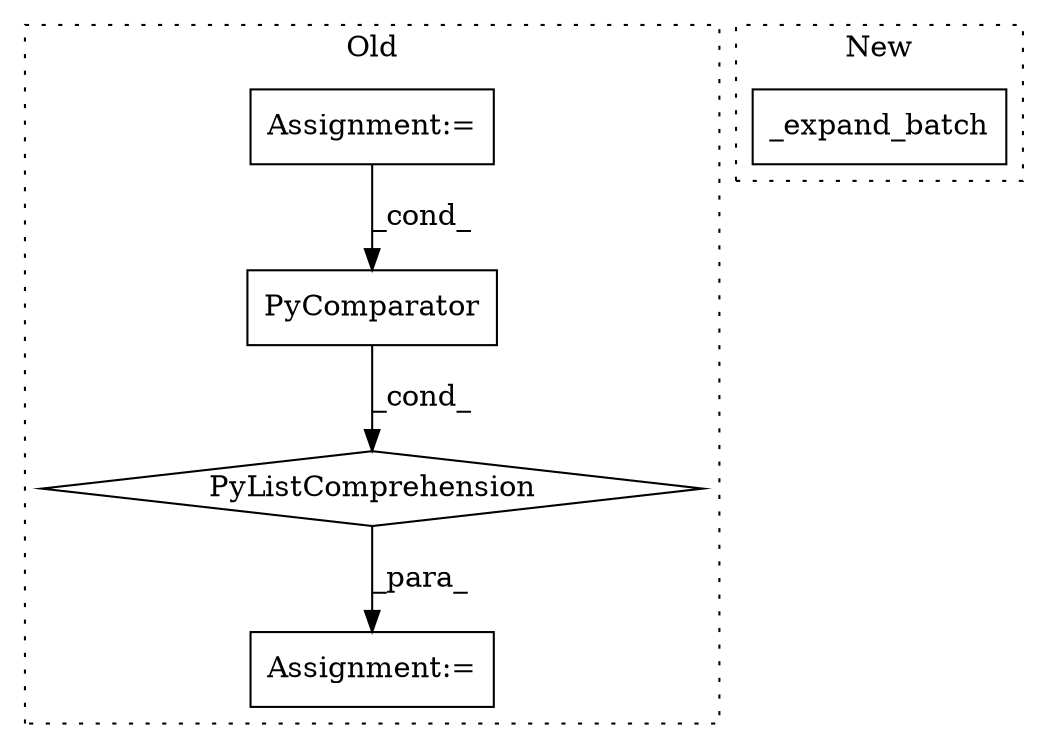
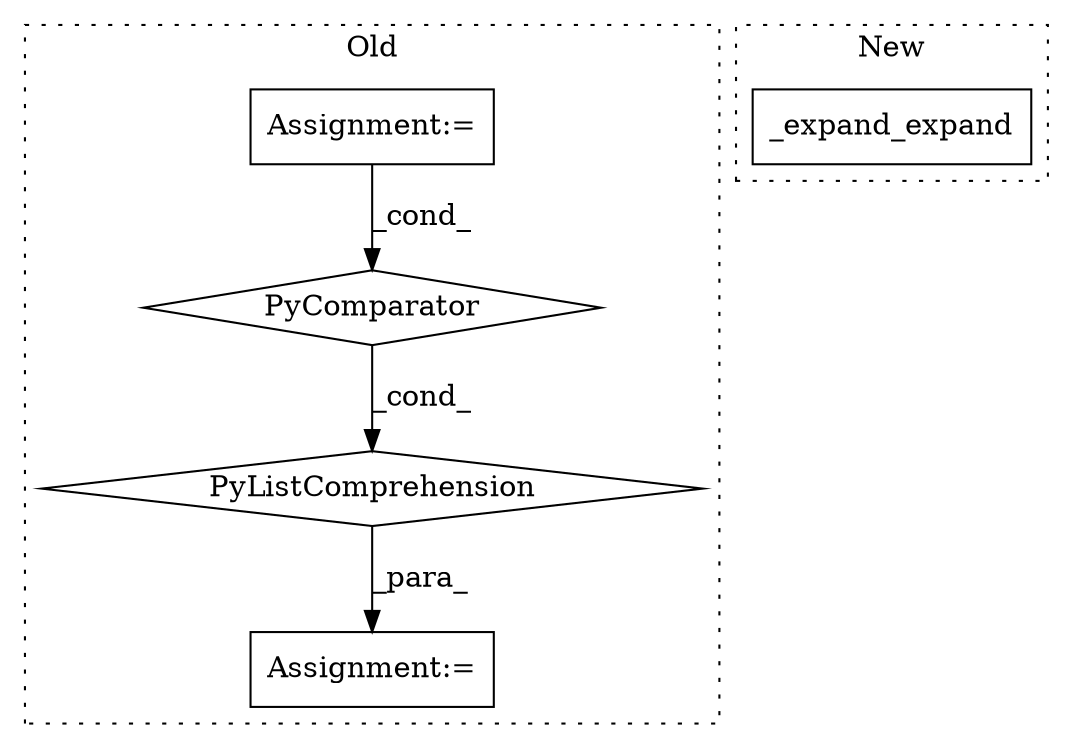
node "_expand_batch": label "_expand_batch" -> "_expand_expand"
node "PyComparator": shape box -> diamond
